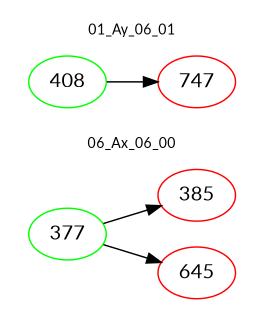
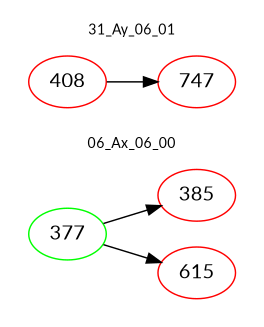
cluster "01_Ay_06_01": label "01_Ay_06_01" -> "31_Ay_06_01"
node "408": color green -> red
node "645": label "645" -> "615"
